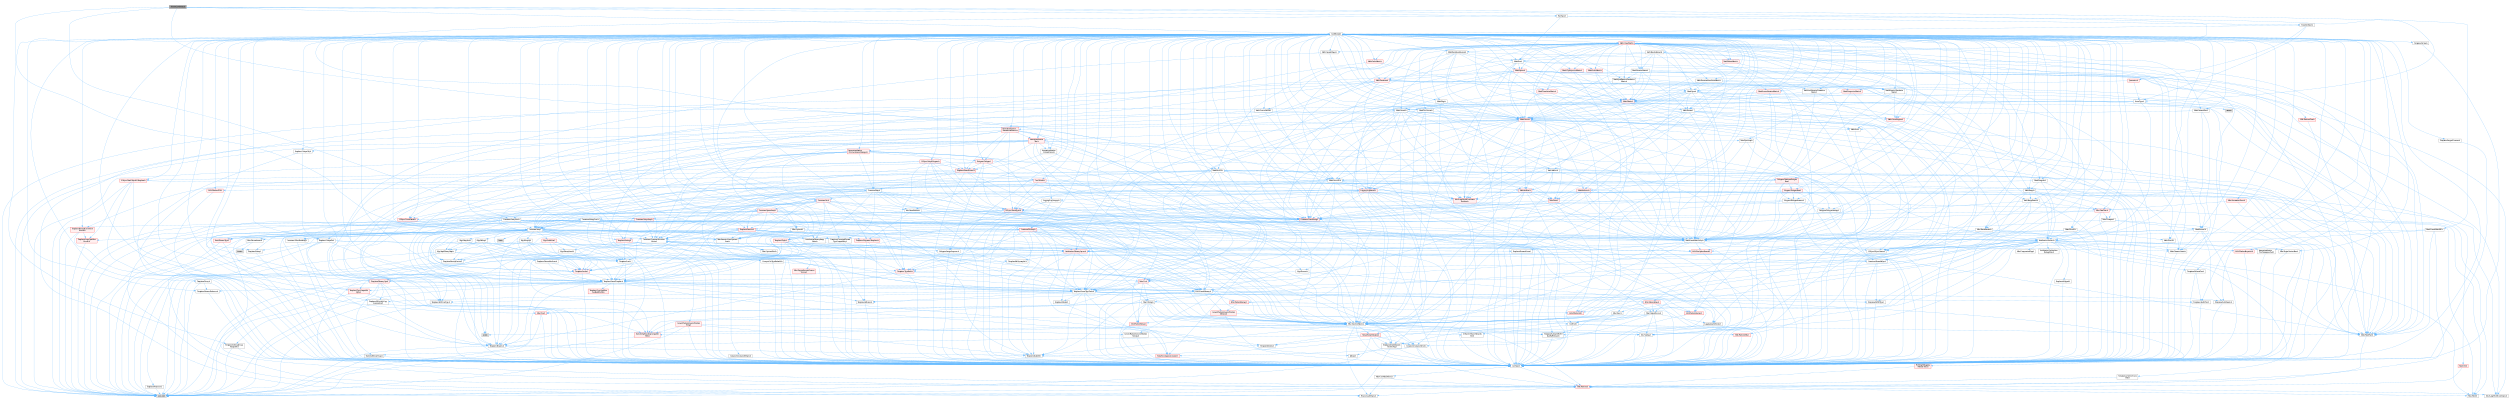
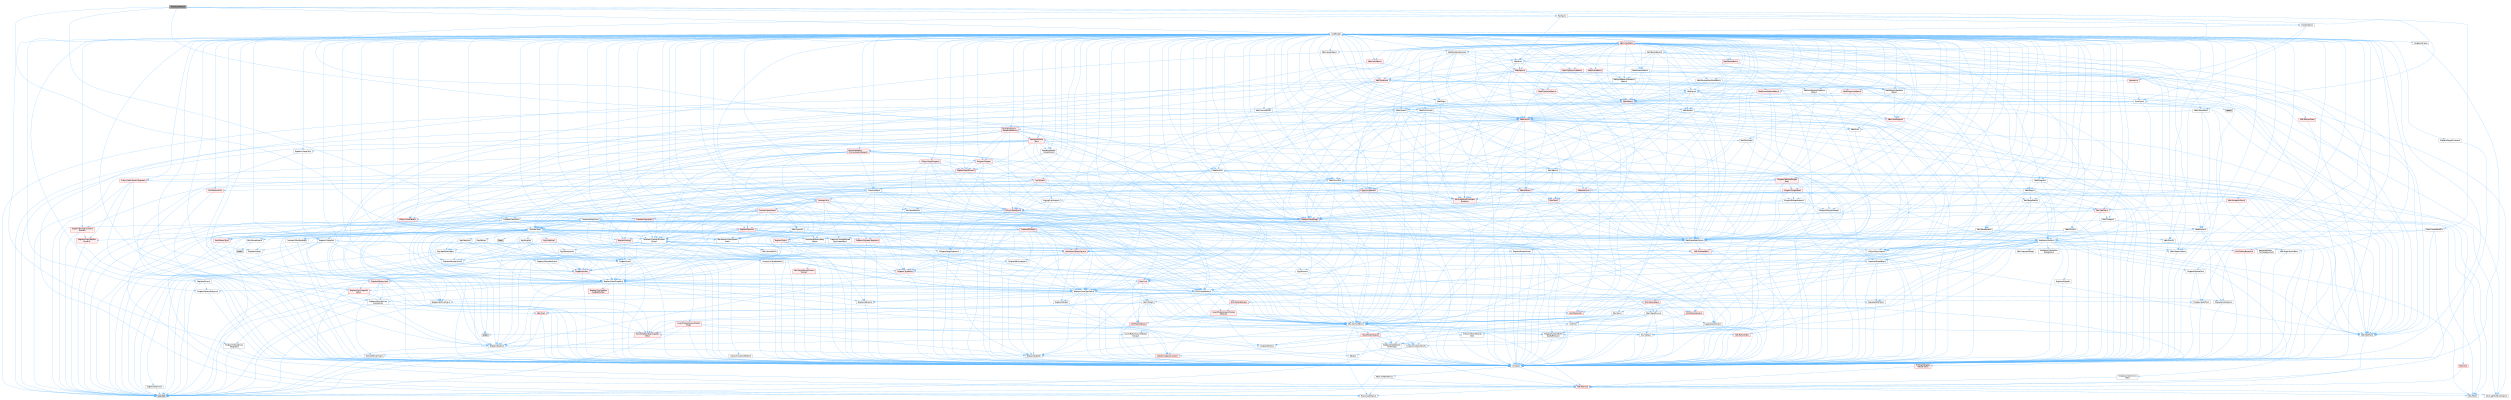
node "HAL/BoxSphereBounds.h": label "HAL/BoxSphereBounds.h" -> "HAL/PlatformMath.h"
